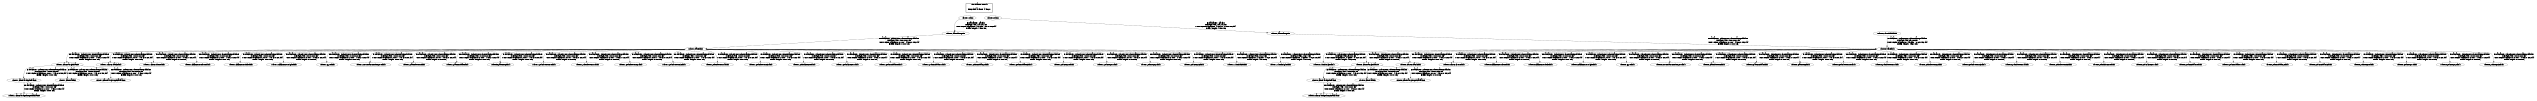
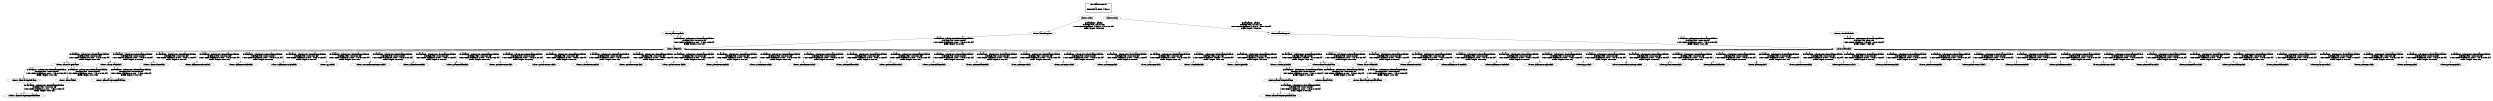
edge "robot_1/base_link" -> "robot_5/plate_top_link": reversed
